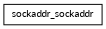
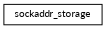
node "sockaddr_sockaddr": label "sockaddr_sockaddr" -> "sockaddr_storage"
